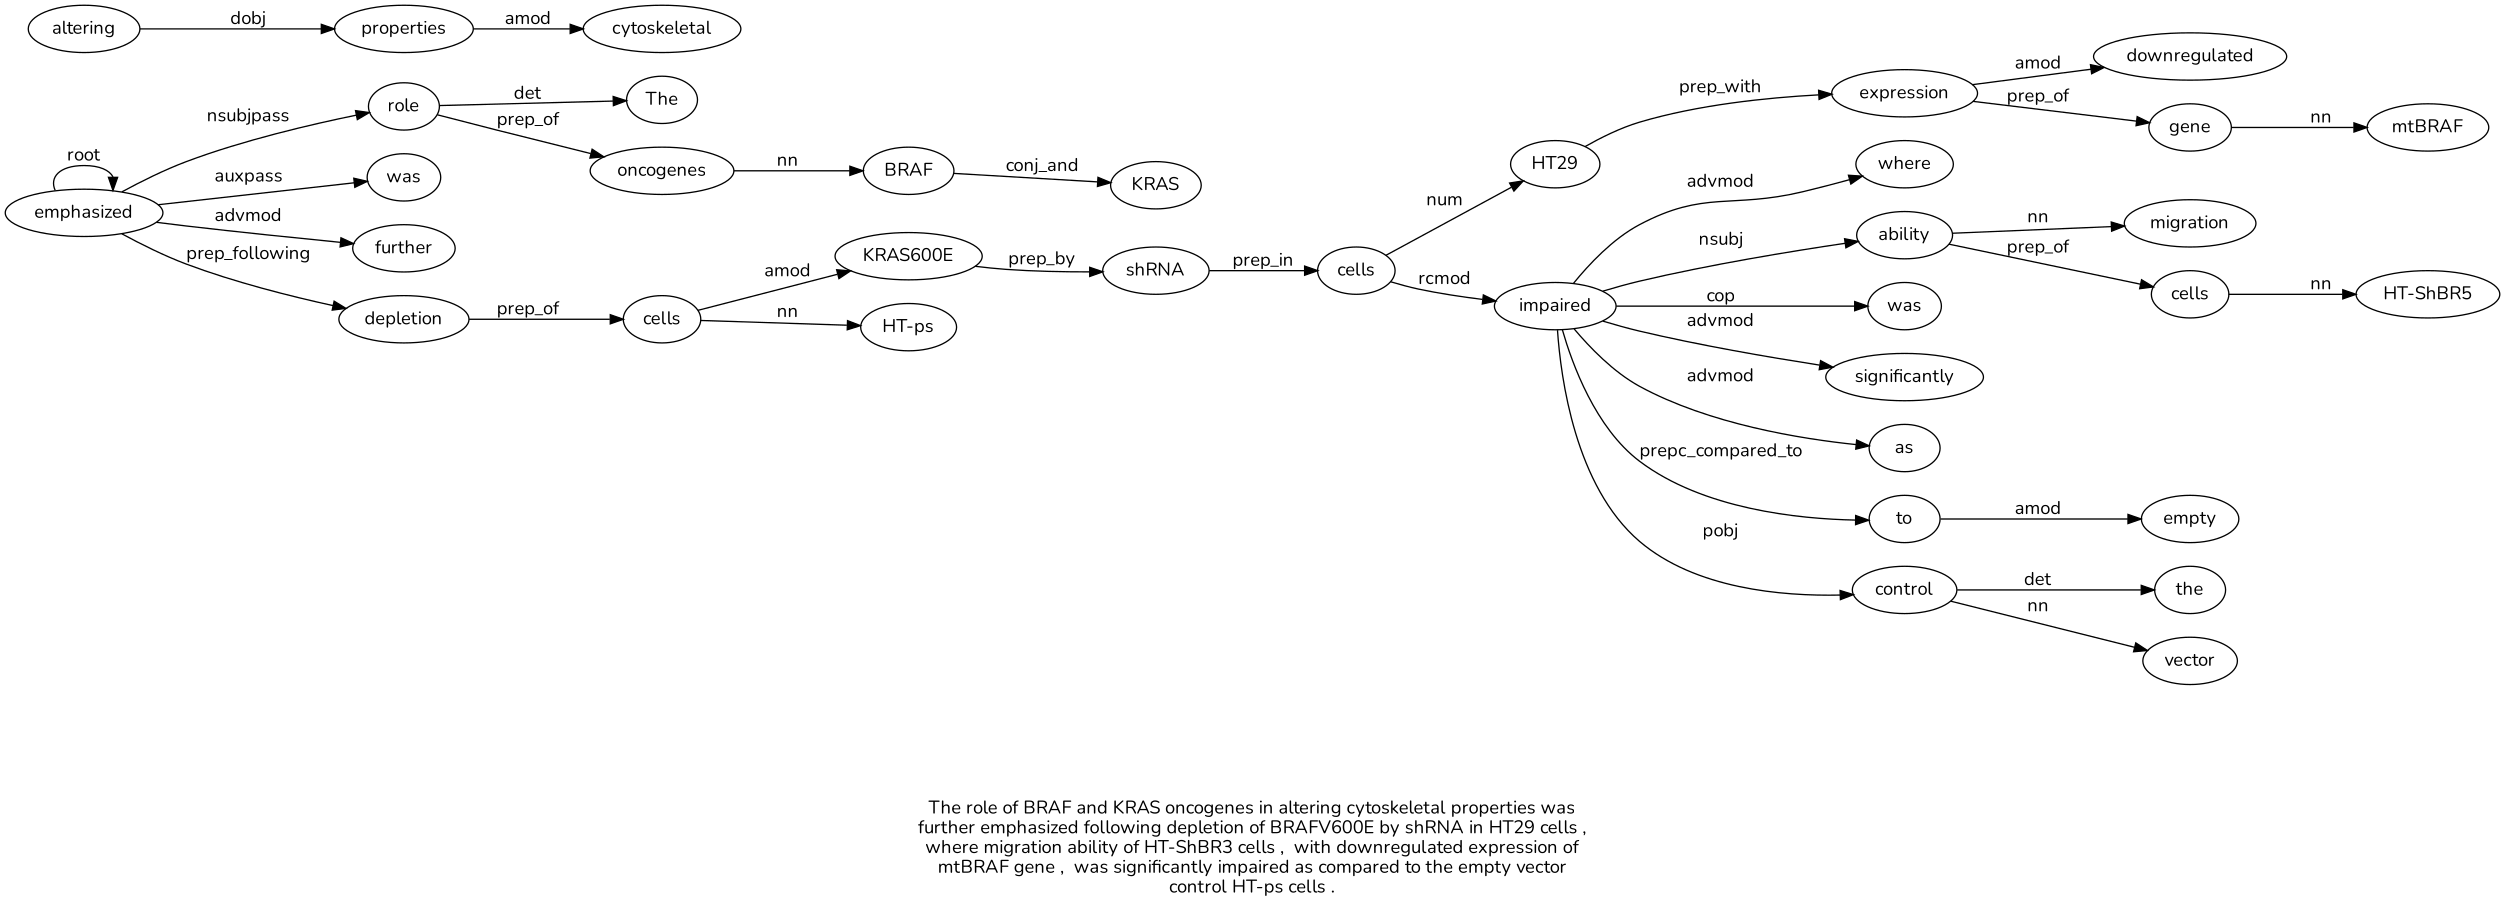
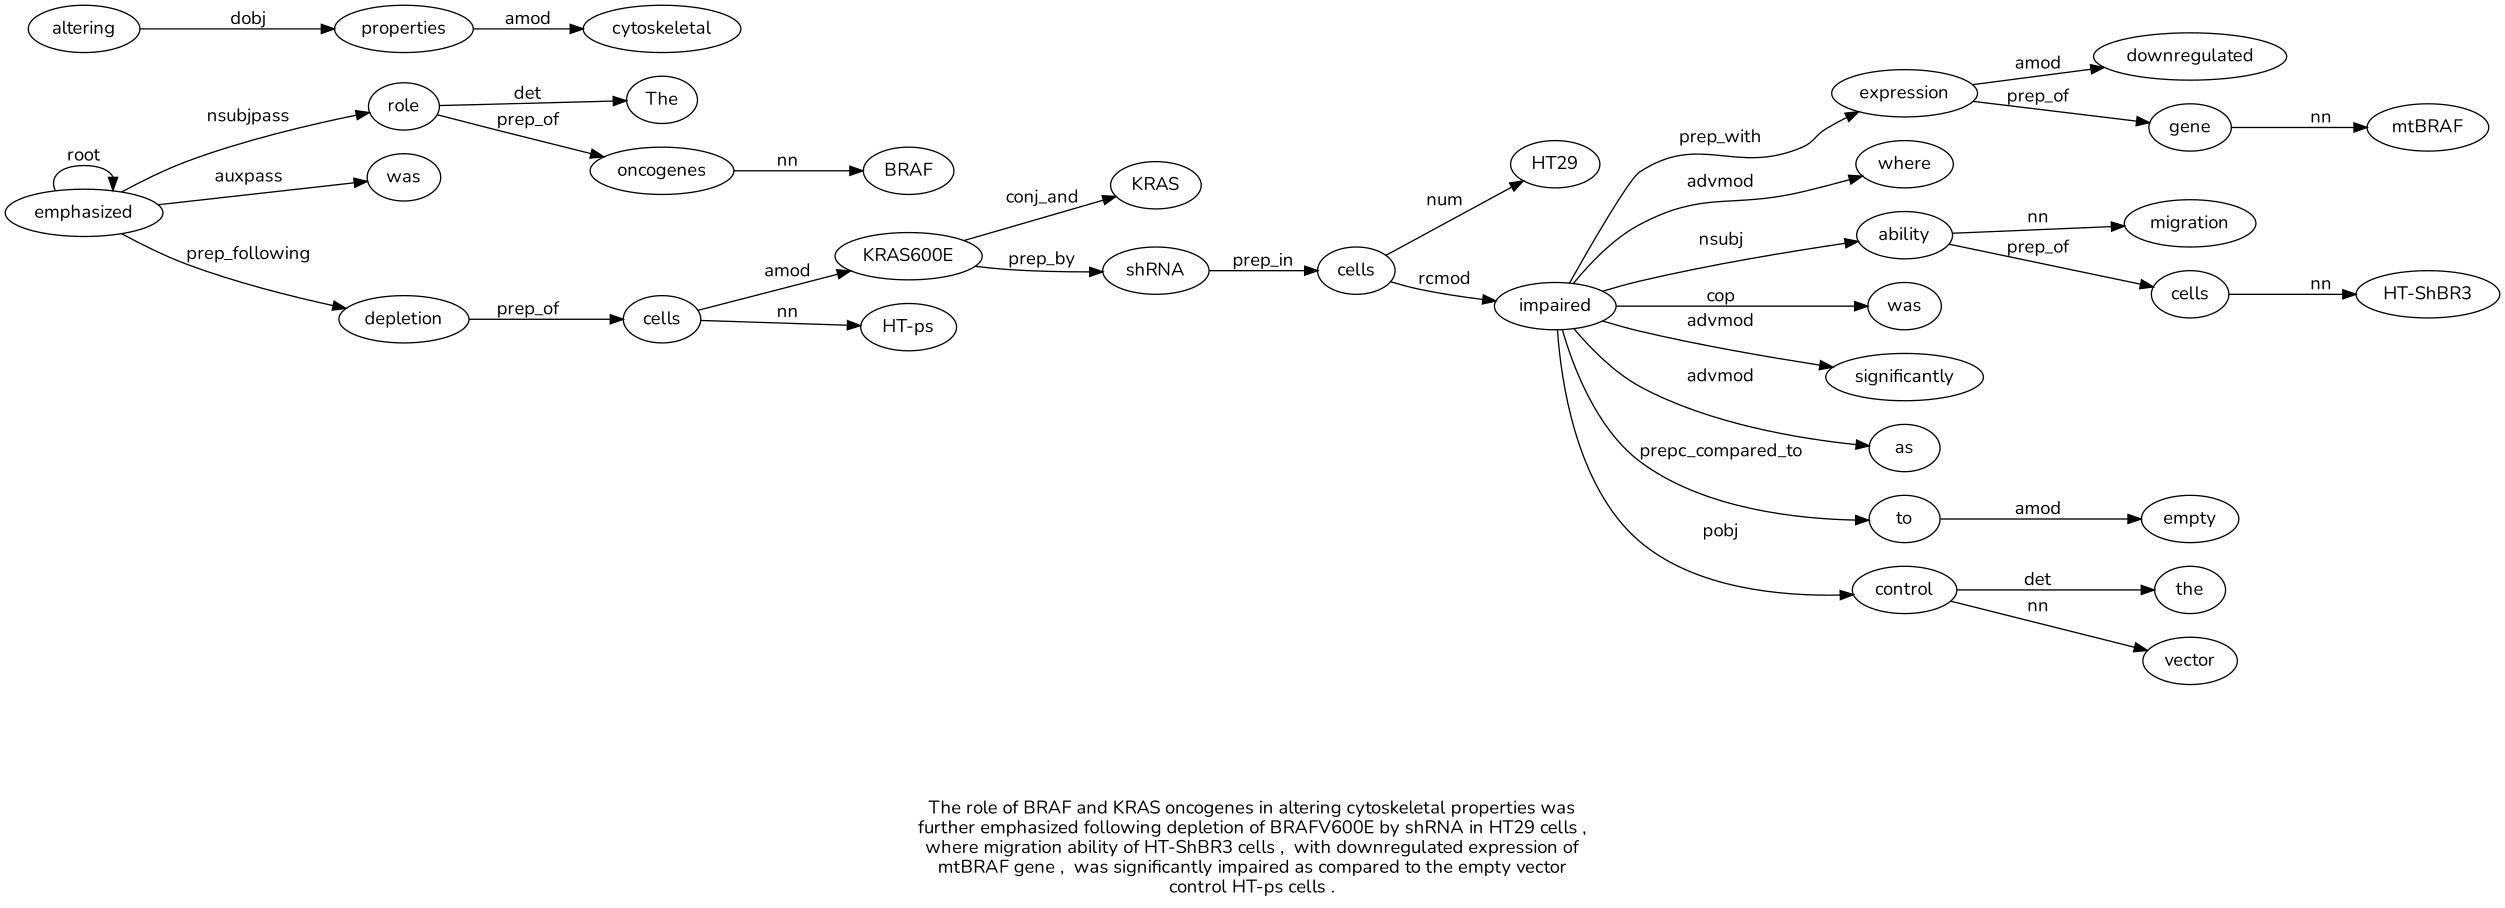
edge "HT29" -> "expression": now "impaired" -> "expression"
edge "BRAF" -> "KRAS": now "KRAS600E" -> "KRAS"
node "further": removed
node "HT-ShBR5": label "HT-ShBR5" -> "HT-ShBR3"
